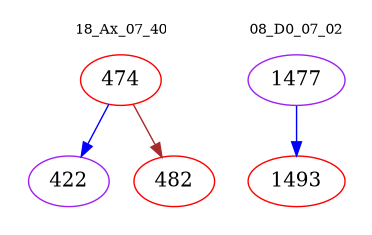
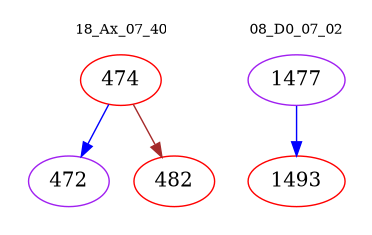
node "422": label "422" -> "472"
